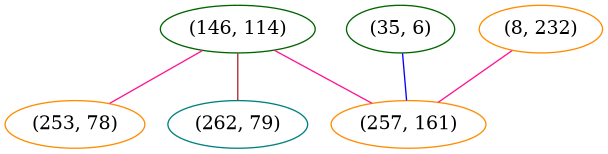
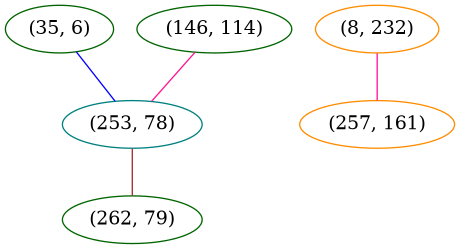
edge "(146, 114)" -- "(262, 79)": now "(253, 78)" -- "(262, 79)"
edge "(146, 114)" -- "(257, 161)": removed
edge "(35, 6)" -- "(257, 161)": now "(35, 6)" -- "(253, 78)"
node "(253, 78)": color darkorange -> teal
node "(262, 79)": color teal -> darkgreen
